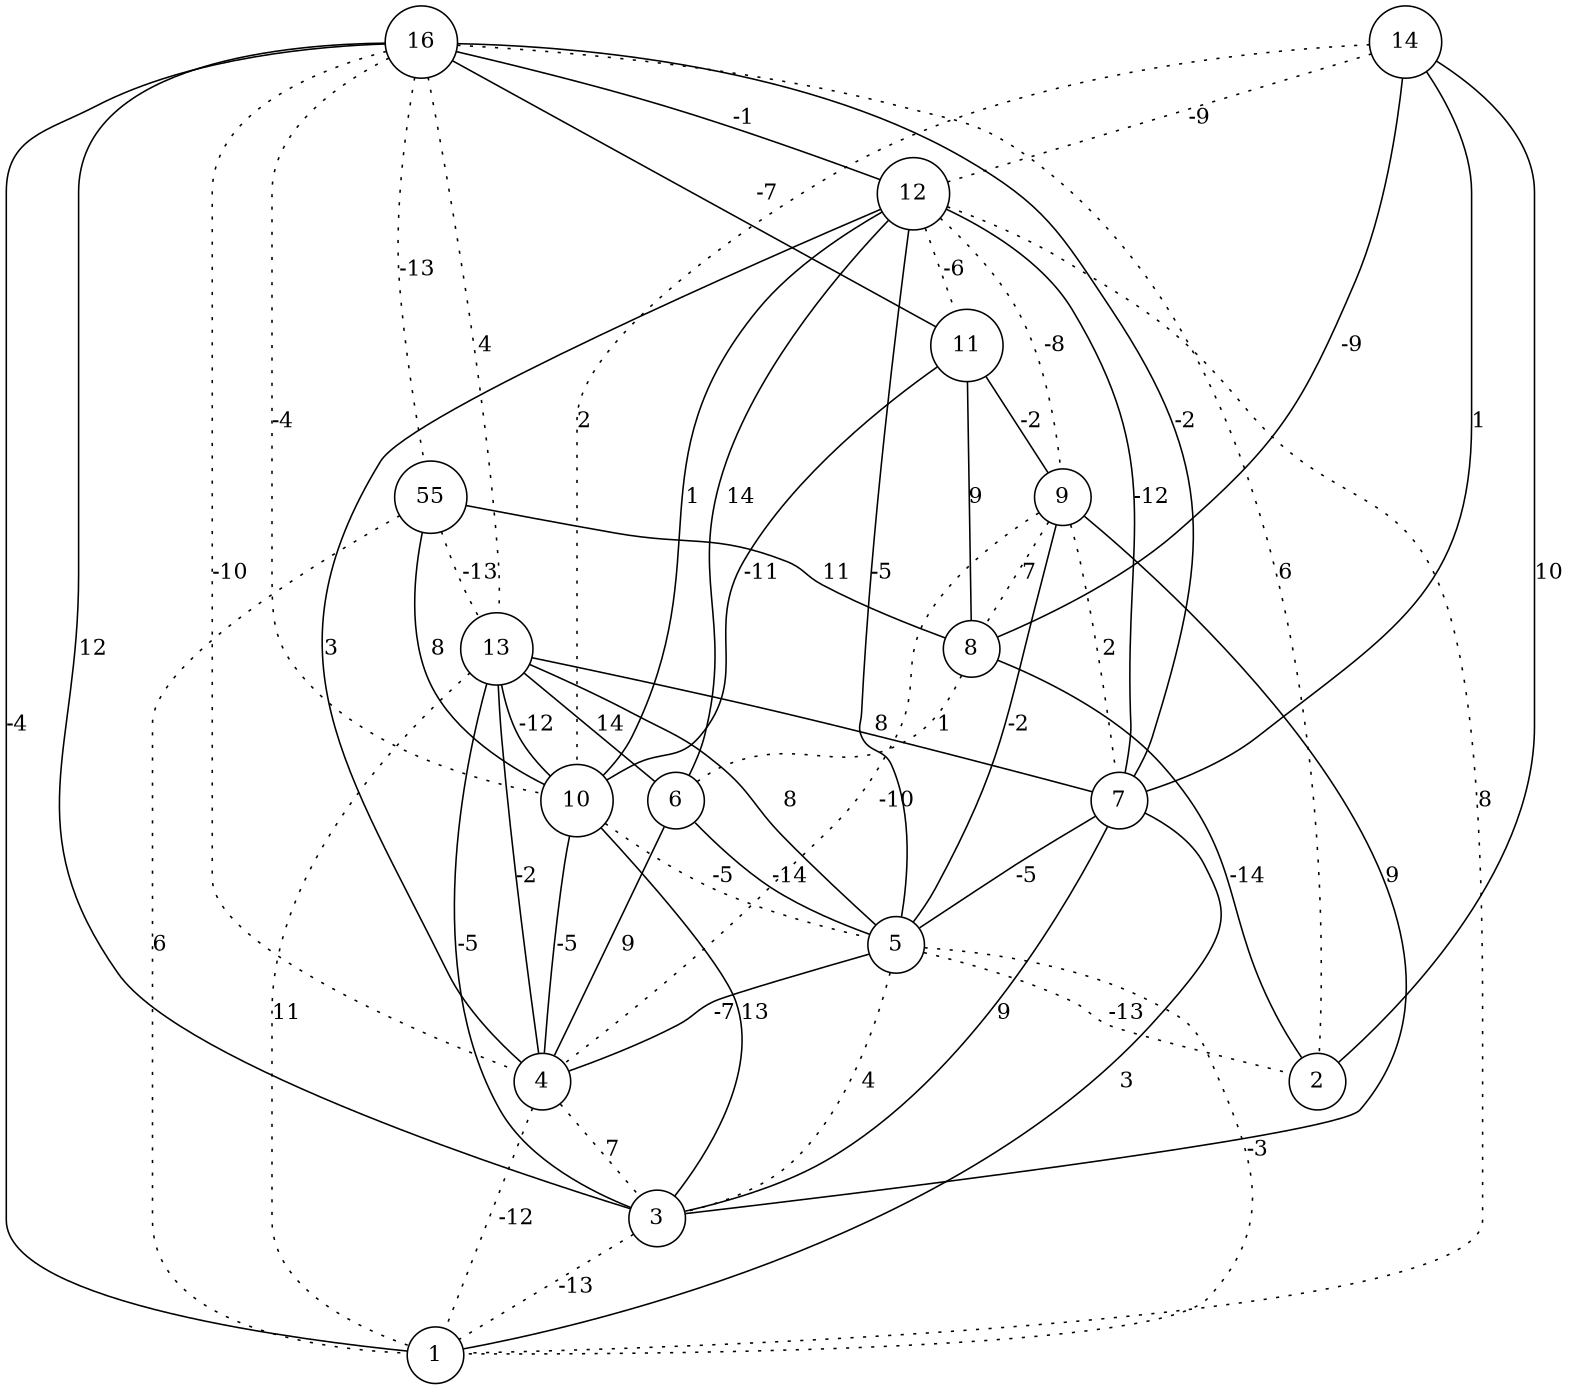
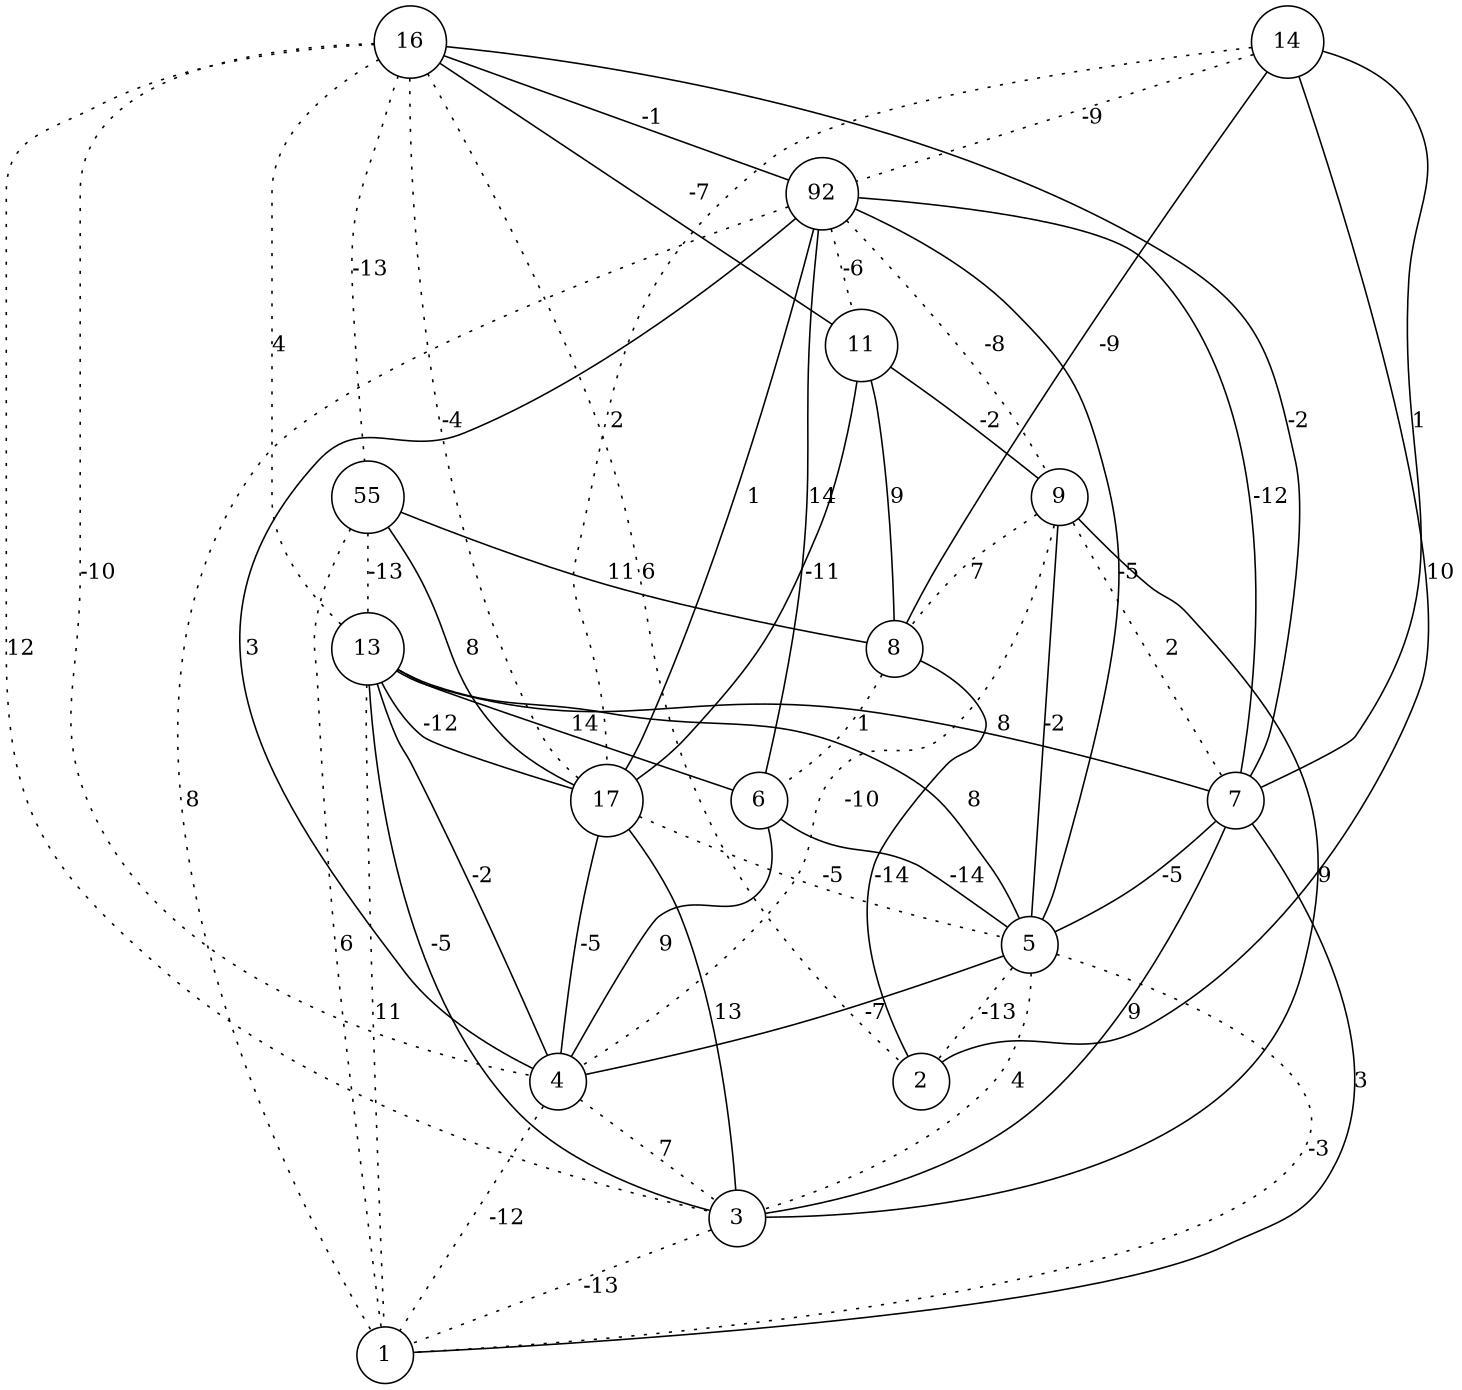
node "12": label "12" -> "92"
edge "16" -- "3": style solid -> dotted
edge "16" -- "1": removed, label "-4"
node "10": label "10" -> "17"
